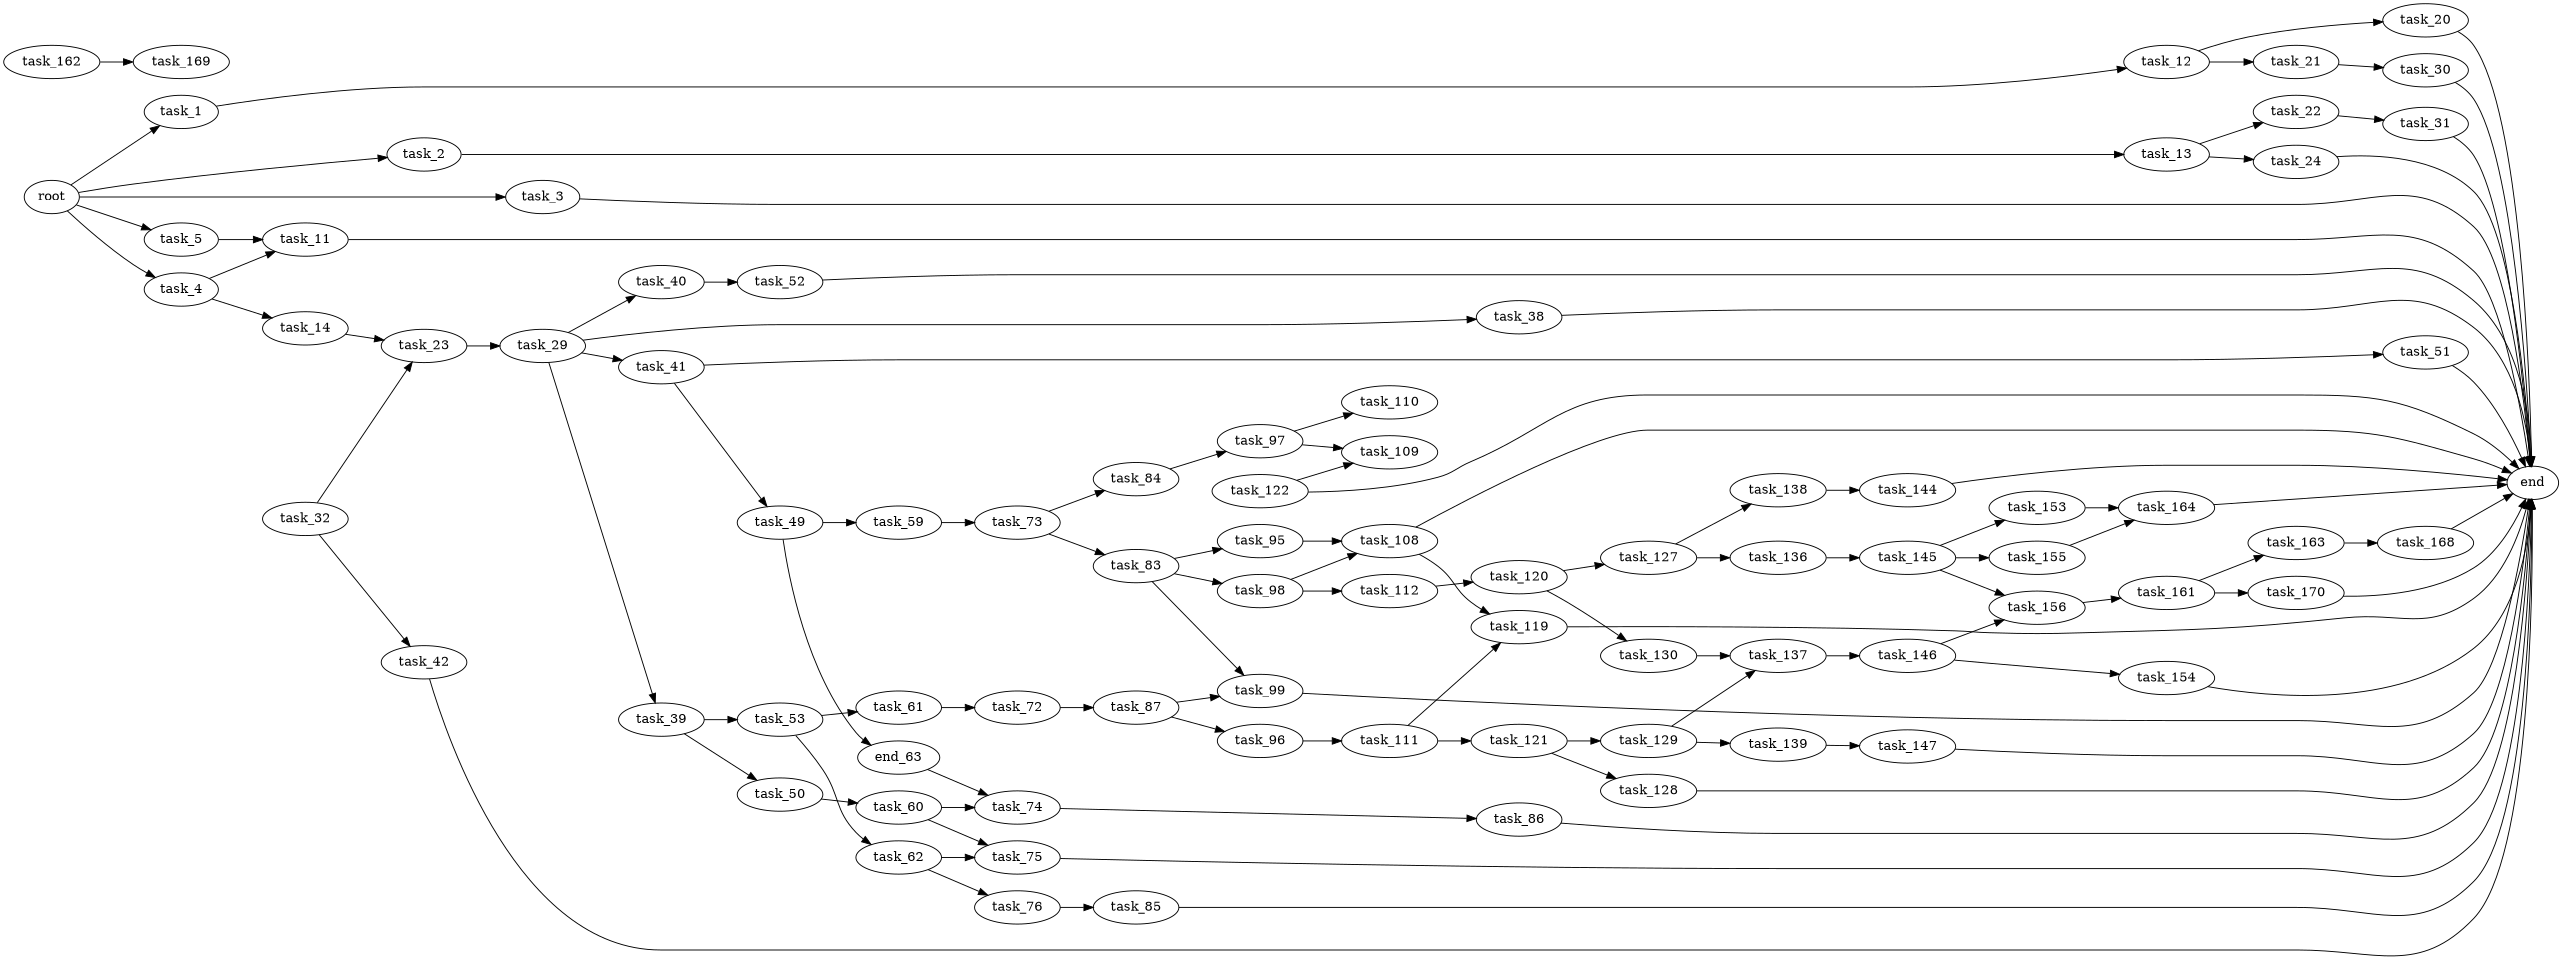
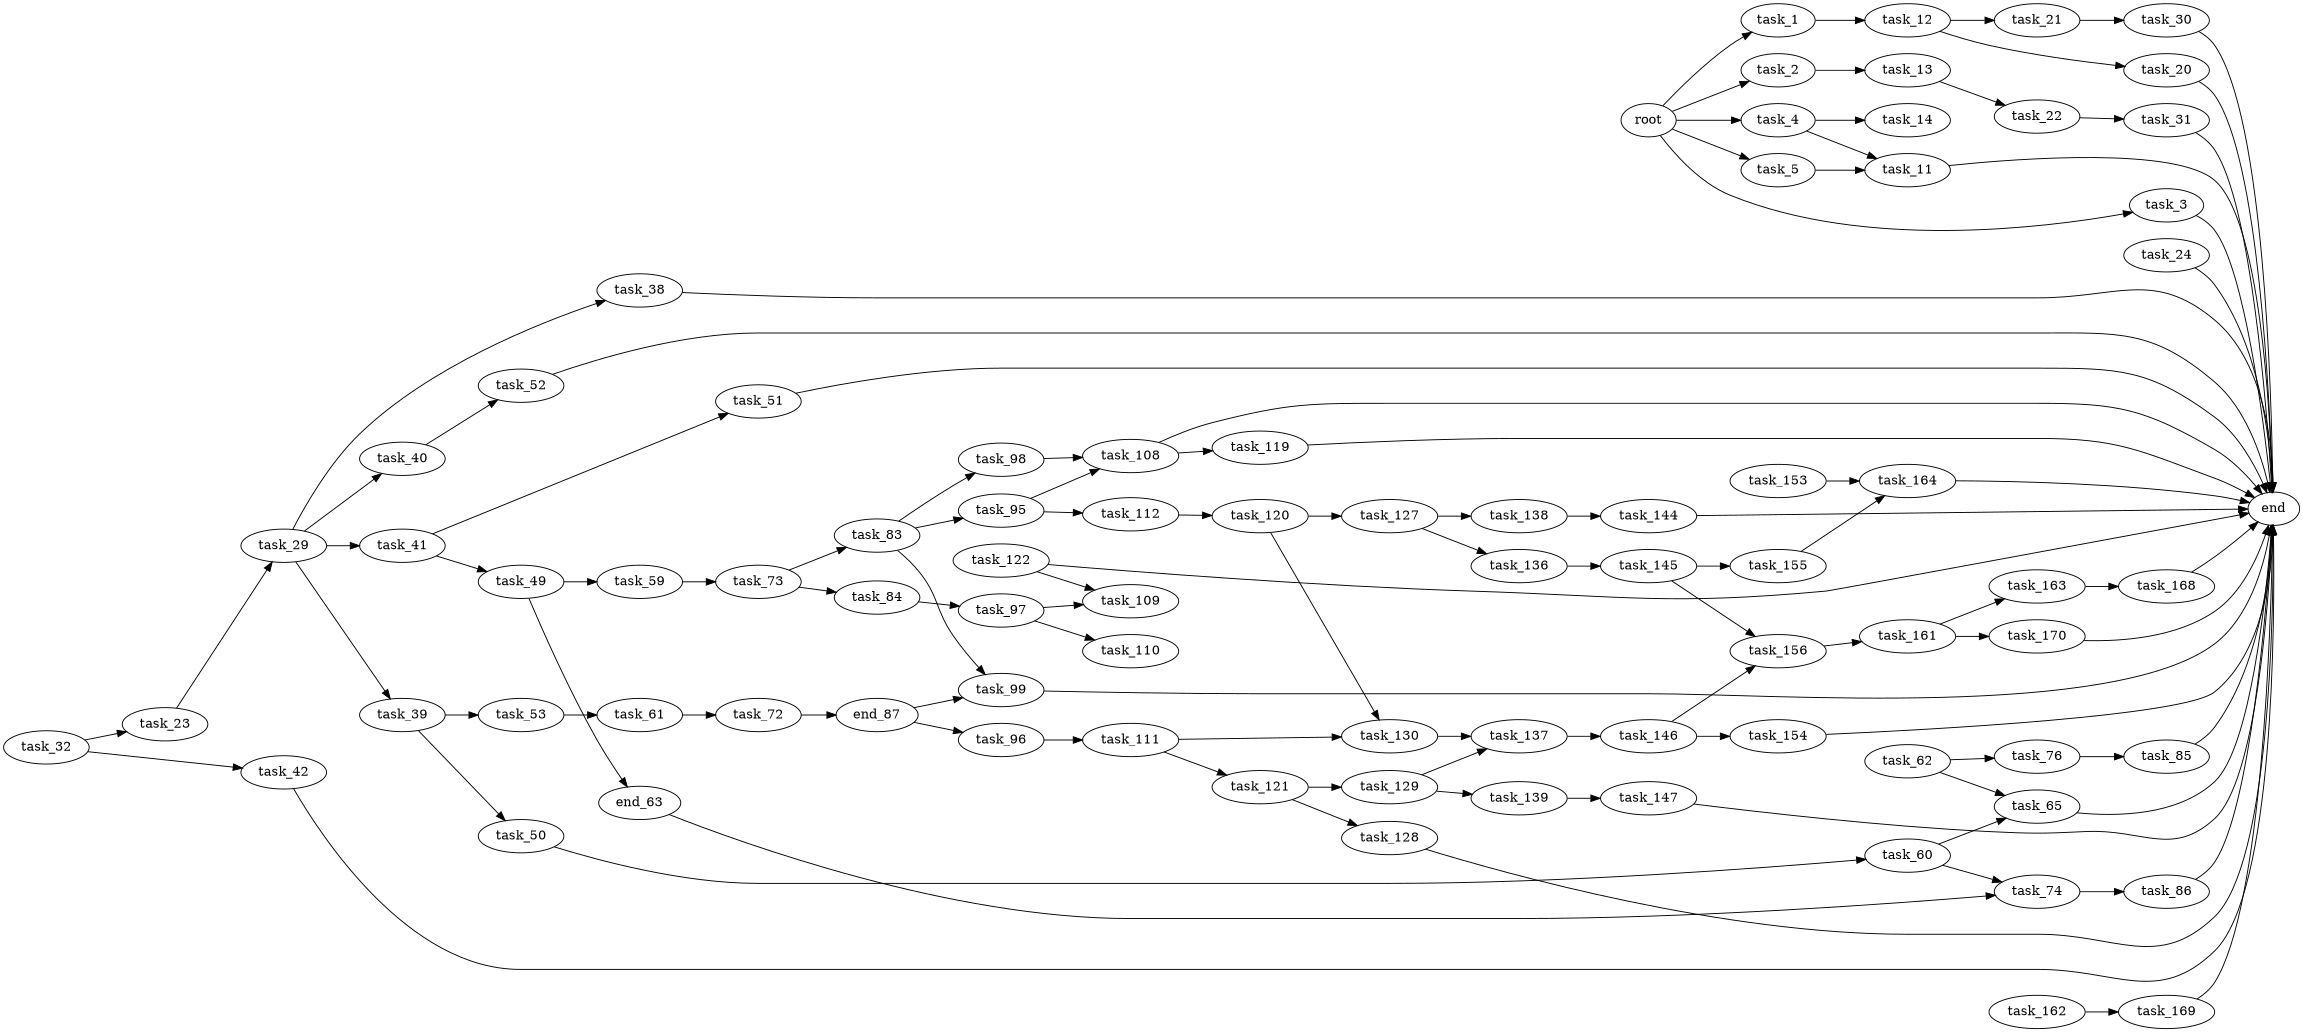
edge "task_13" -> "task_24": removed
edge "task_14" -> "task_23": removed
edge "task_145" -> "task_153": removed
edge "task_98" -> "task_112": now "task_95" -> "task_112"
edge "task_111" -> "task_119": now "task_111" -> "task_130"
node "task_87": label "task_87" -> "end_87"
edge "task_169" -> "end": added
edge "task_53" -> "task_62": removed
node "task_75": label "task_75" -> "task_65"
